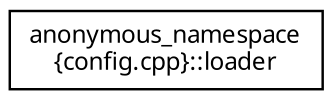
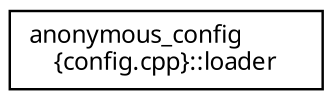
node "anonymous_namespace {config.cpp}::loader": label "anonymous_namespace {config.cpp}::loader" -> "anonymous_config {config.cpp}::loader"
